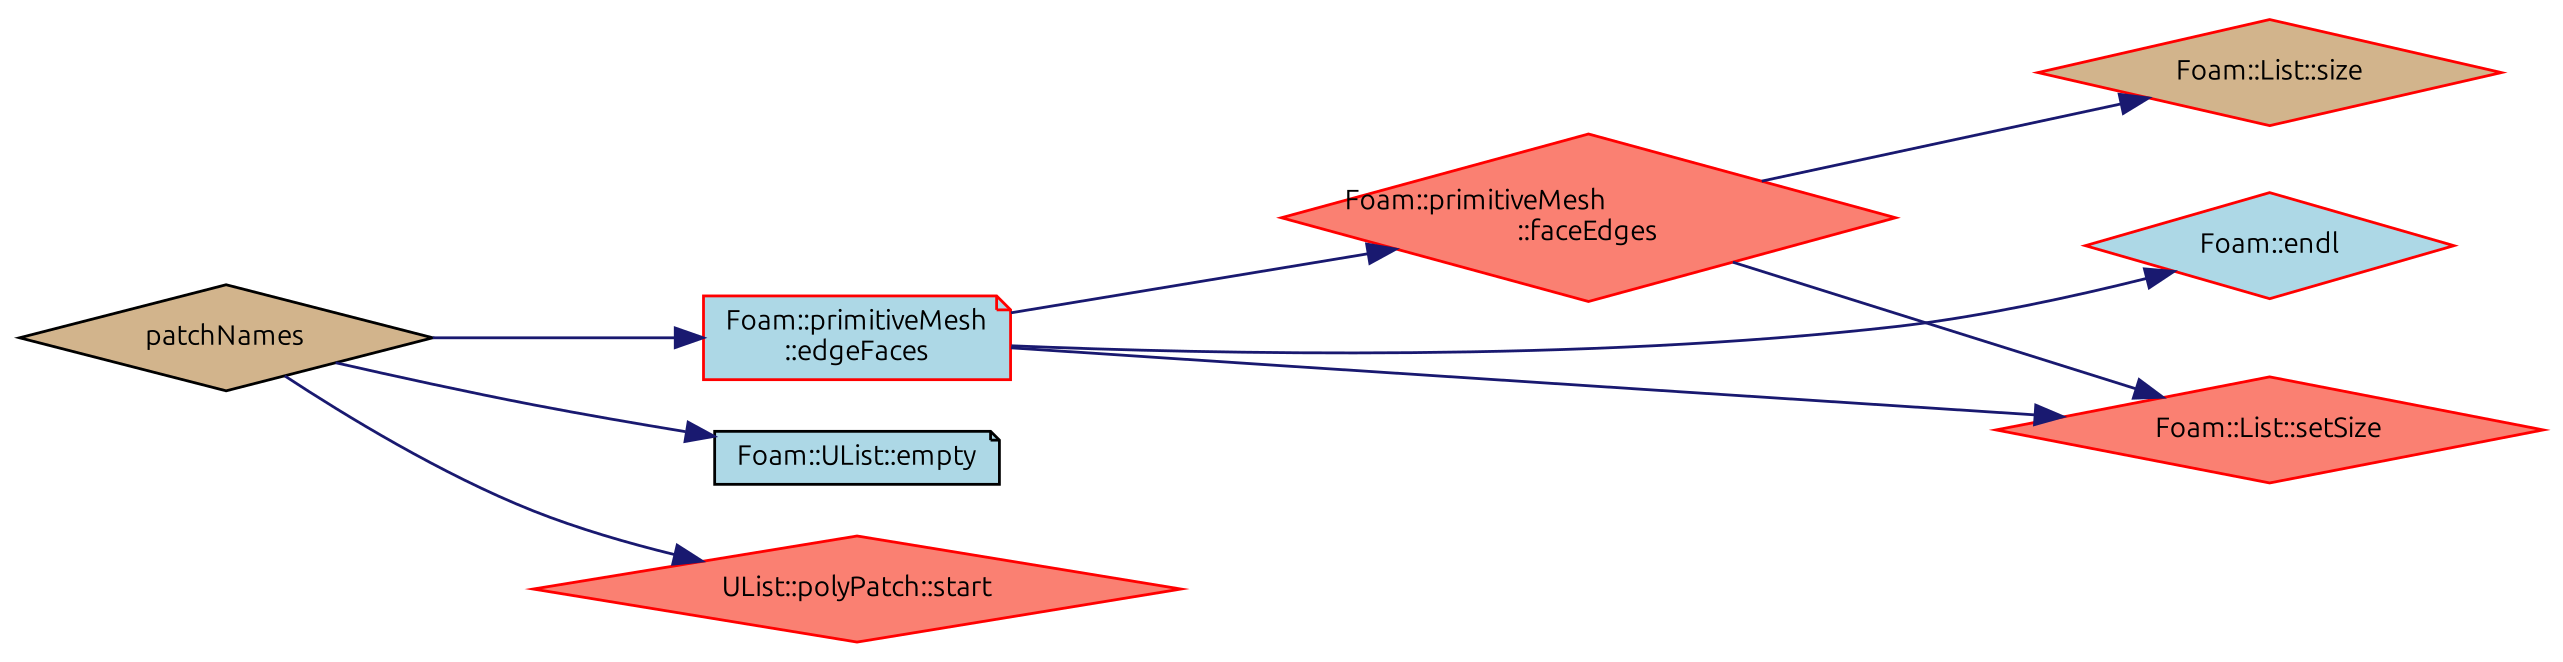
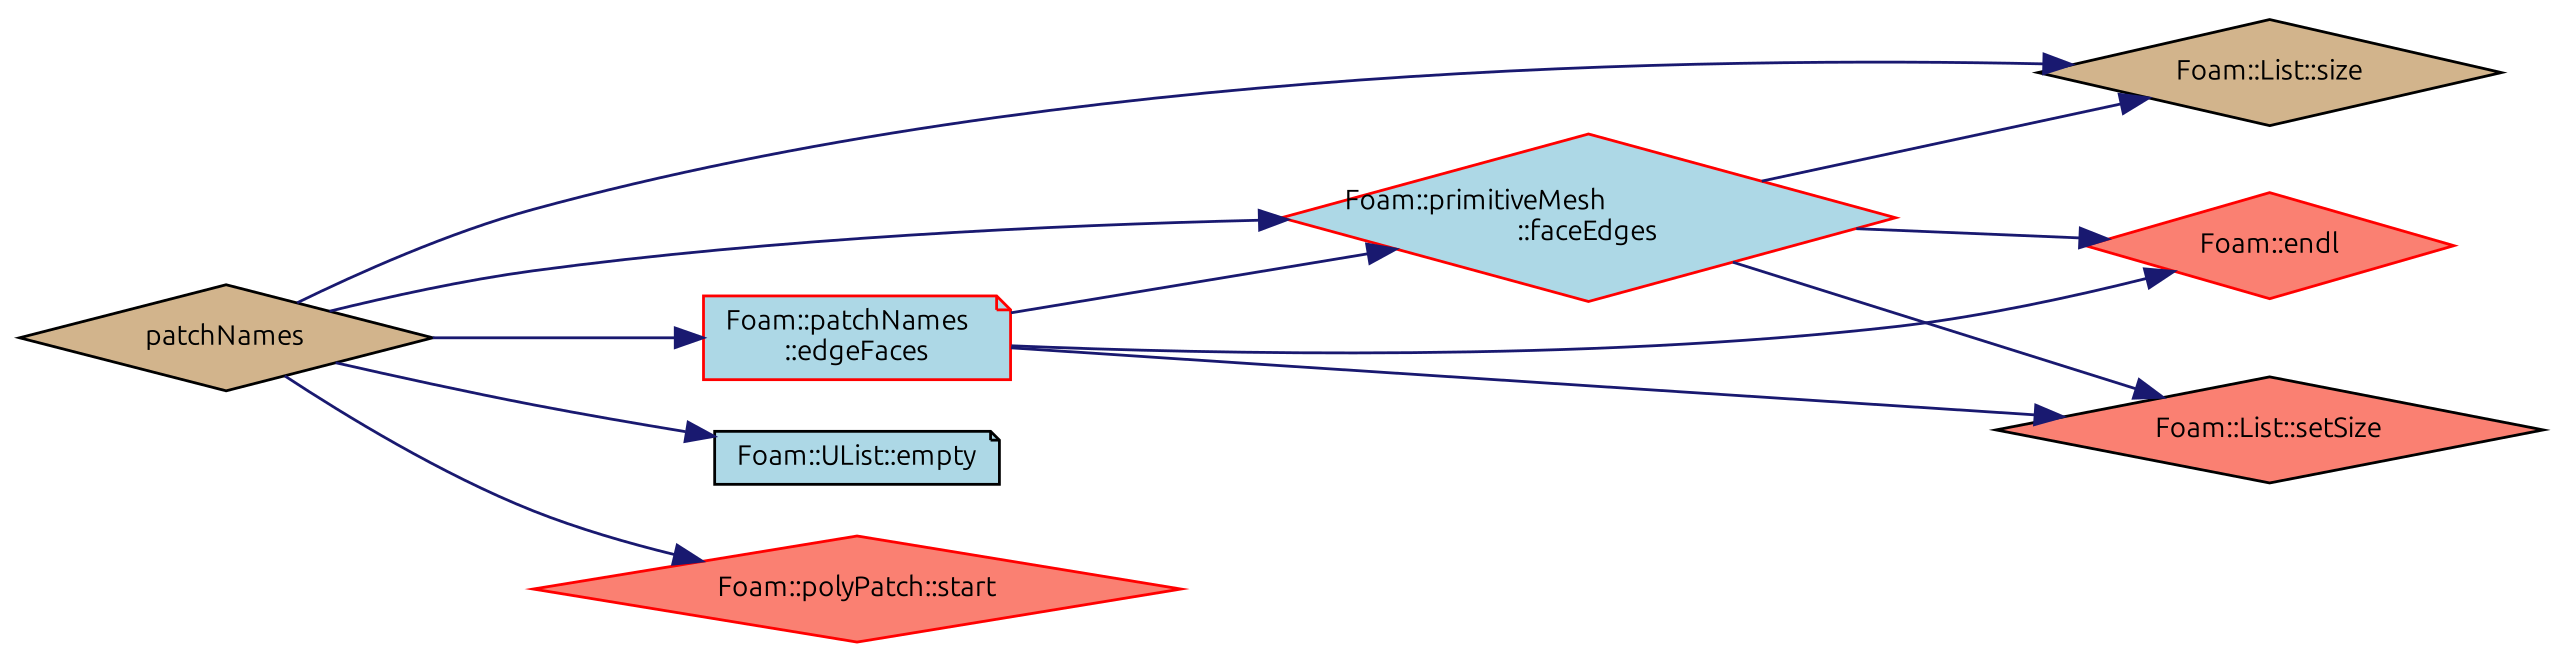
node "Foam::List::size": color red -> black
edge "patchNames" -> "Foam::List::size": added
node "Foam::primitiveMesh ::faceEdges": fillcolor salmon -> lightblue
edge "Foam::primitiveMesh ::faceEdges" -> "Foam::endl": added
edge "patchNames" -> "Foam::primitiveMesh ::faceEdges": added
node "Foam::endl": fillcolor lightblue -> salmon
node "Foam::primitiveMesh ::edgeFaces": label "Foam::primitiveMesh ::edgeFaces" -> "Foam::patchNames ::edgeFaces"
node "Foam::List::setSize": color red -> black
node "UList::polyPatch::start": label "UList::polyPatch::start" -> "Foam::polyPatch::start"
